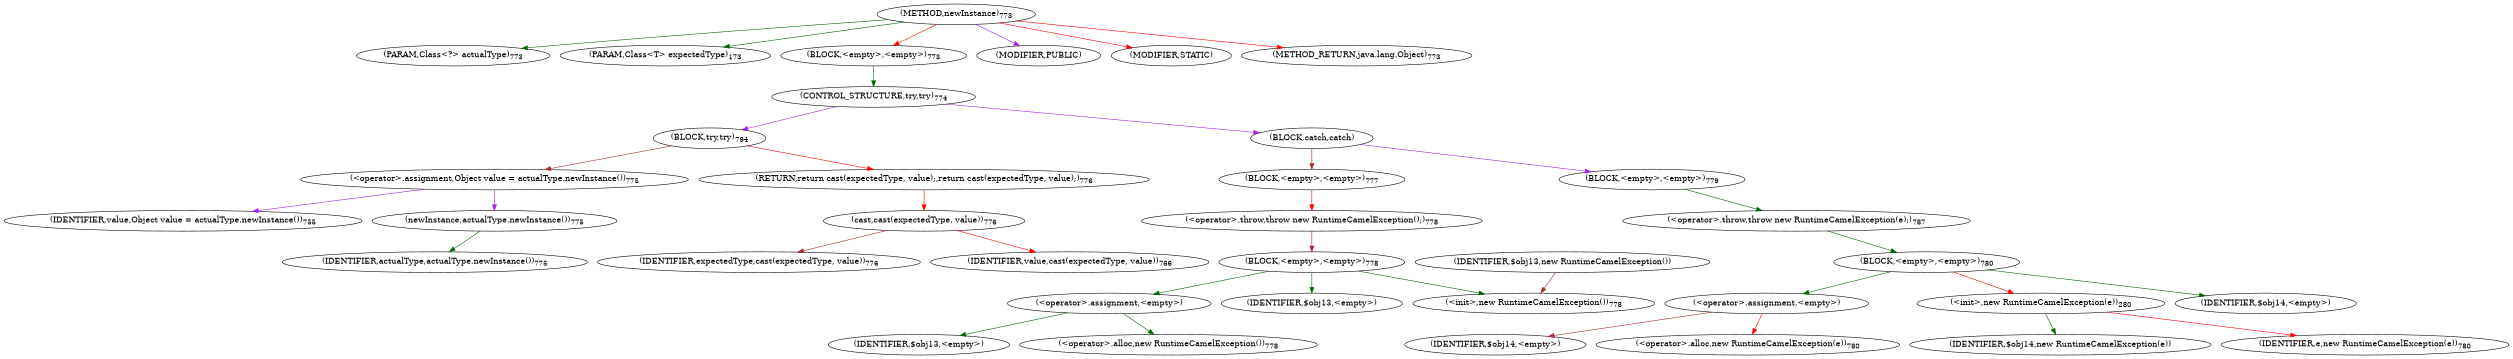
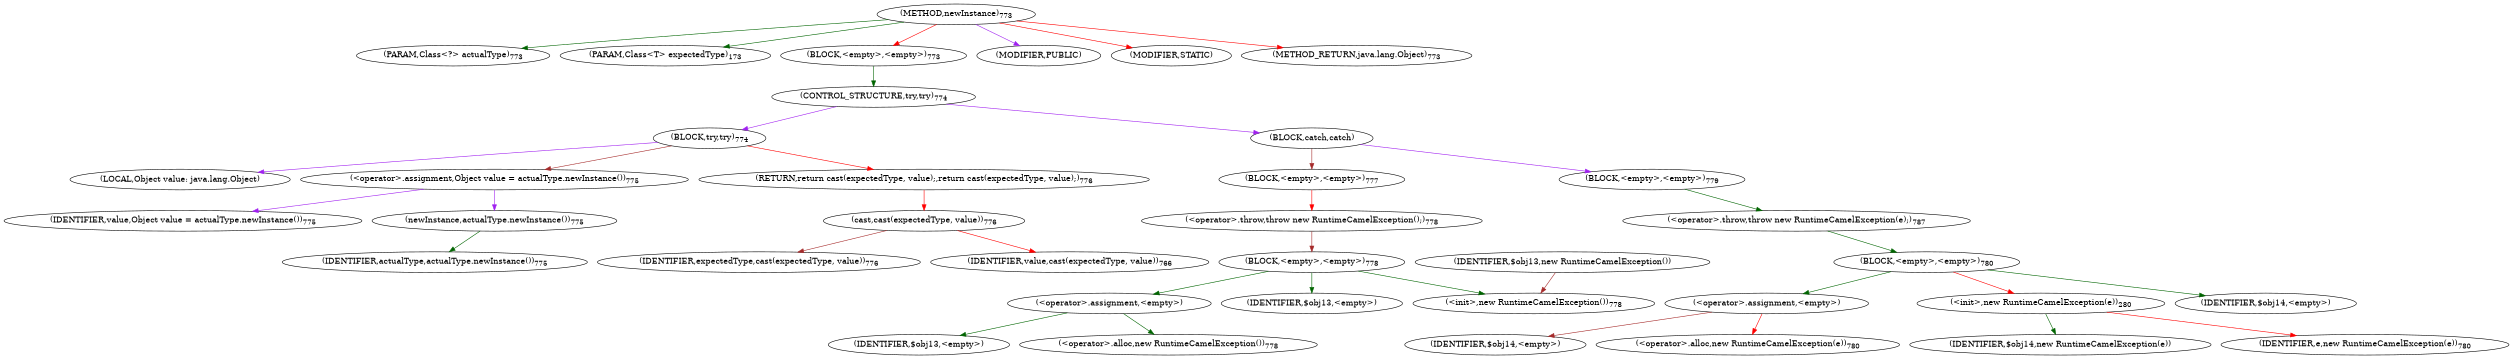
node "(BLOCK,try,try)": text "794" -> "774"
node "(LOCAL,Object value: java.lang.Object)": added
node "(IDENTIFIER,value,Object value = actualType.newInstance())": text "755" -> "775"
